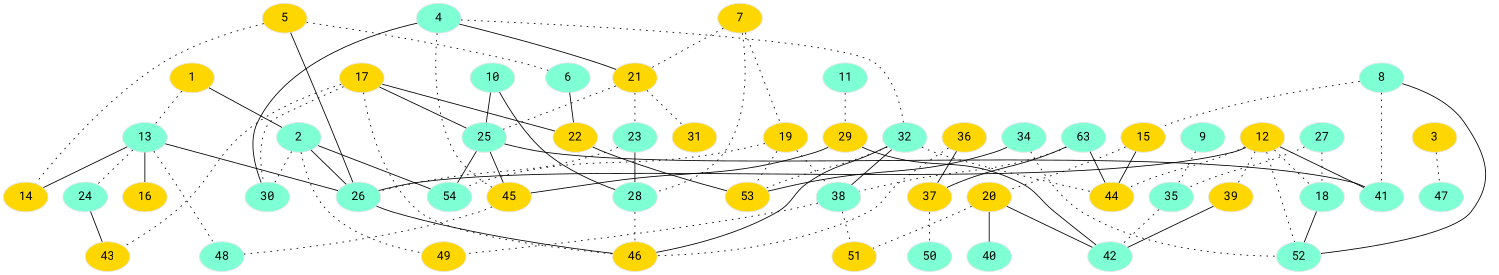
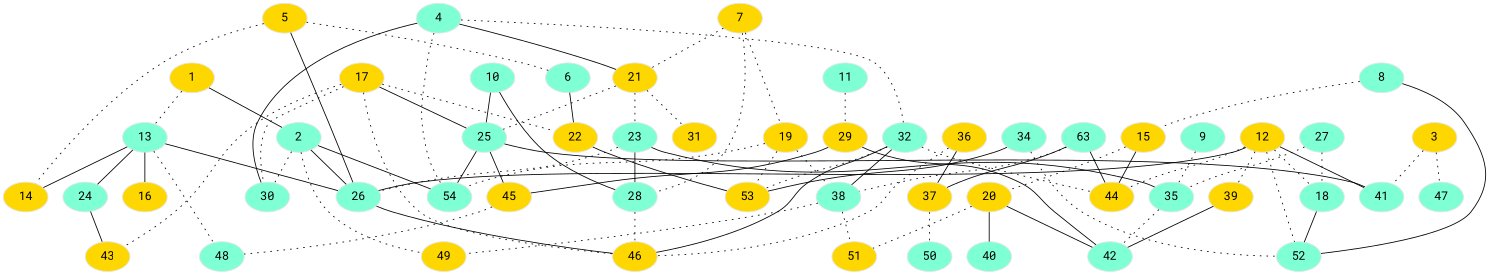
edge "17" -- "22": style solid -> dotted
edge "4" -- "45": now "4" -- "54"
edge "8" -- "41": now "3" -- "41"
edge "13" -- "24": style dotted -> solid
edge "23" -- "35": added
